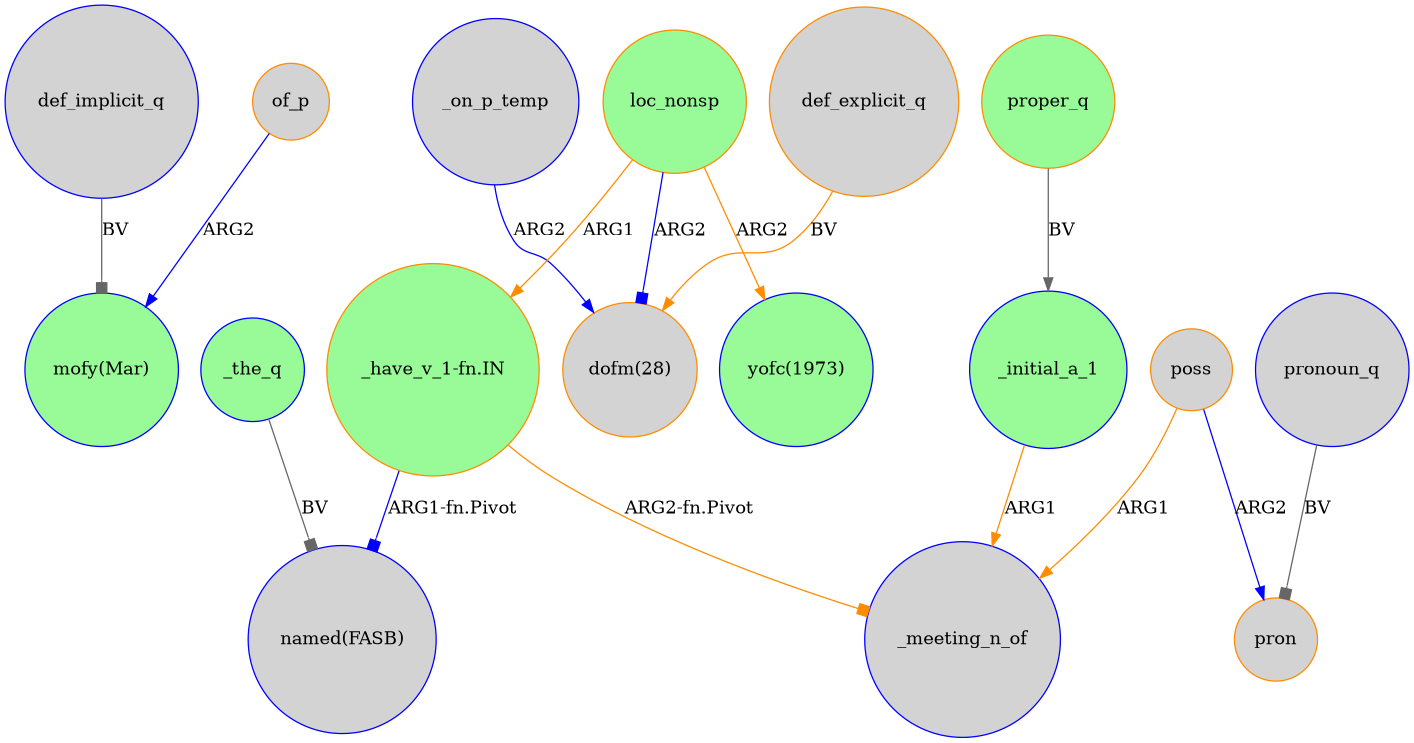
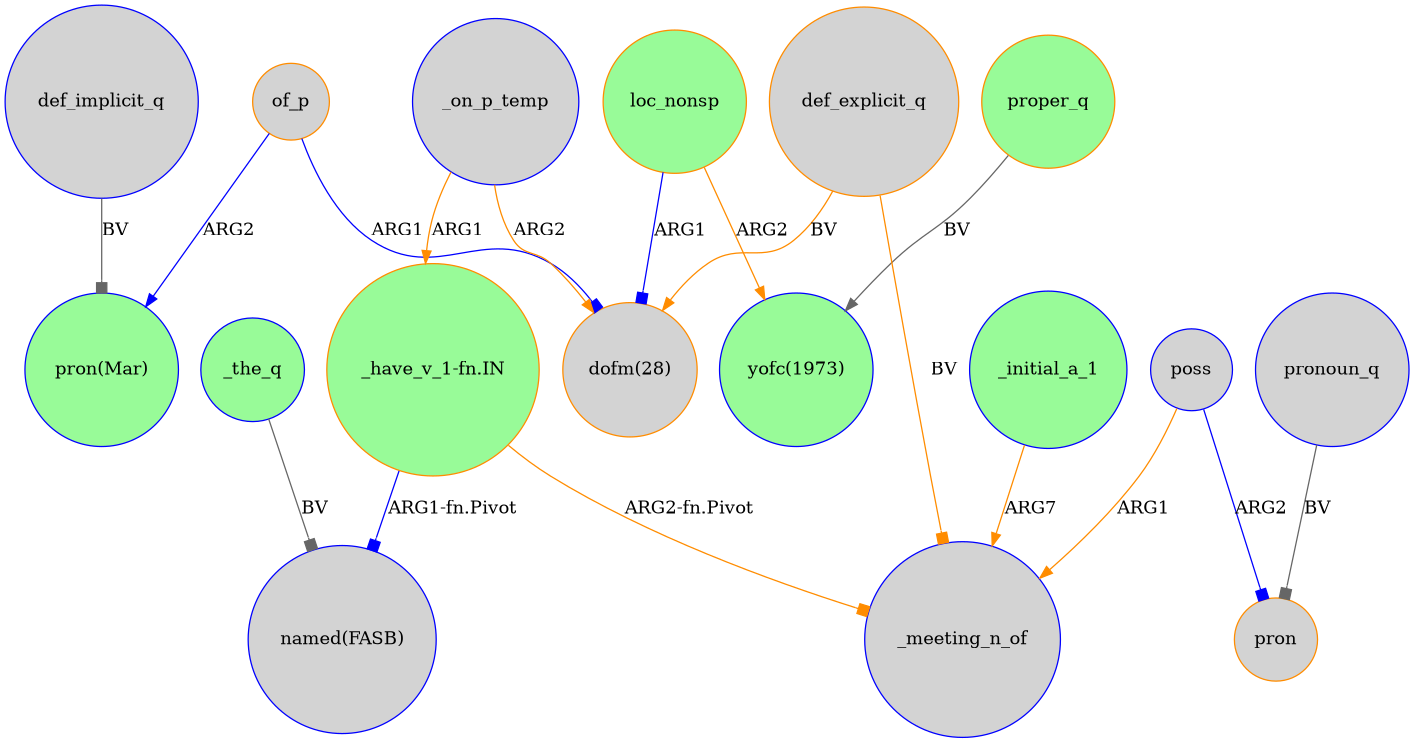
edge "proper_q" -> "_initial_a_1": now "proper_q" -> "yofc(1973)"
edge "loc_nonsp" -> "_have_v_1-fn.IN": now "_on_p_temp" -> "_have_v_1-fn.IN"
edge "loc_nonsp" -> "dofm(28)": label "ARG2" -> "ARG1"
edge "_on_p_temp" -> "dofm(28)": color blue -> darkorange
edge "of_p" -> "dofm(28)": added, label "ARG1"
edge "def_explicit_q" -> "_meeting_n_of": added, label "BV"
node "mofy(Mar)": label "mofy(Mar)" -> "pron(Mar)"
node "poss": color darkorange -> blue
edge "poss" -> "pron": arrowhead normal -> box
edge "_initial_a_1" -> "_meeting_n_of": label "ARG1" -> "ARG7"
